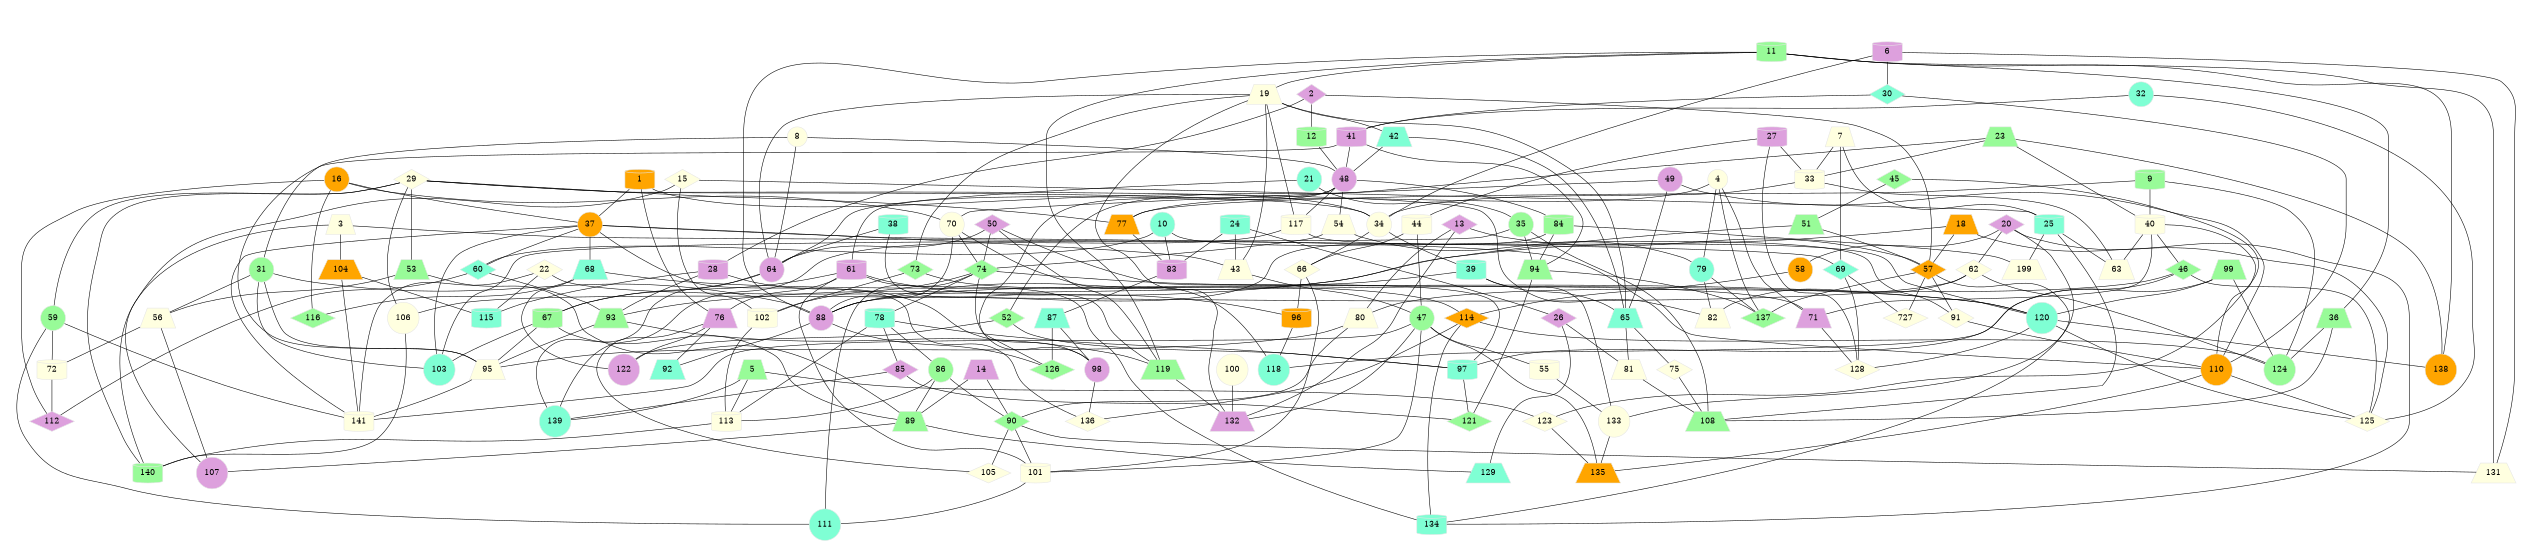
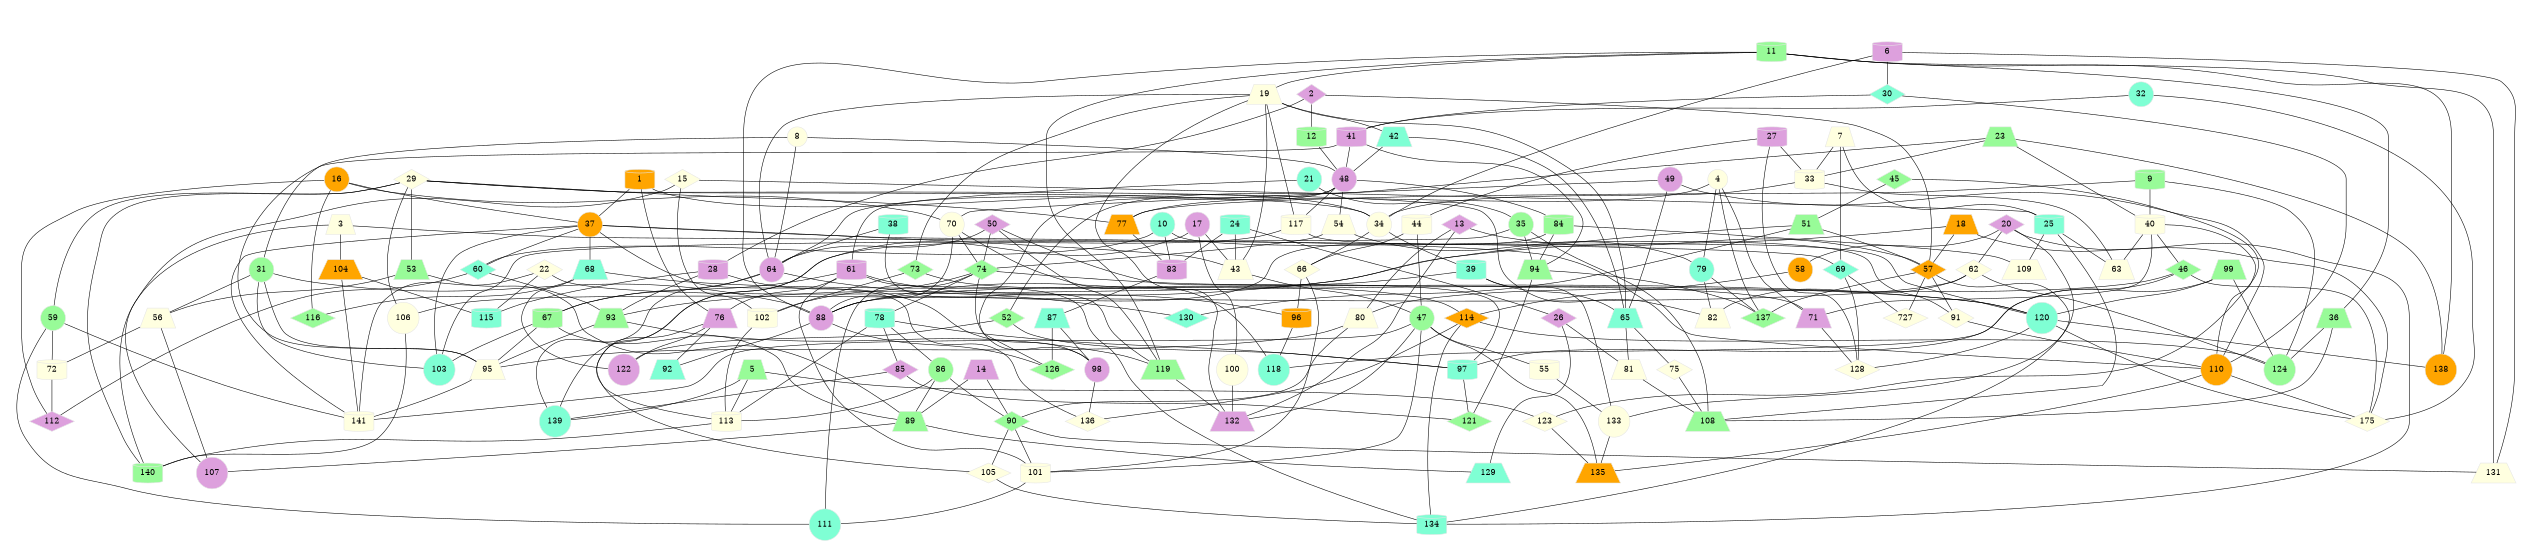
node "17": added
node "199": label "199" -> "109"
node "130": added
node "125": label "125" -> "175"
edge "105" -- "134": added
